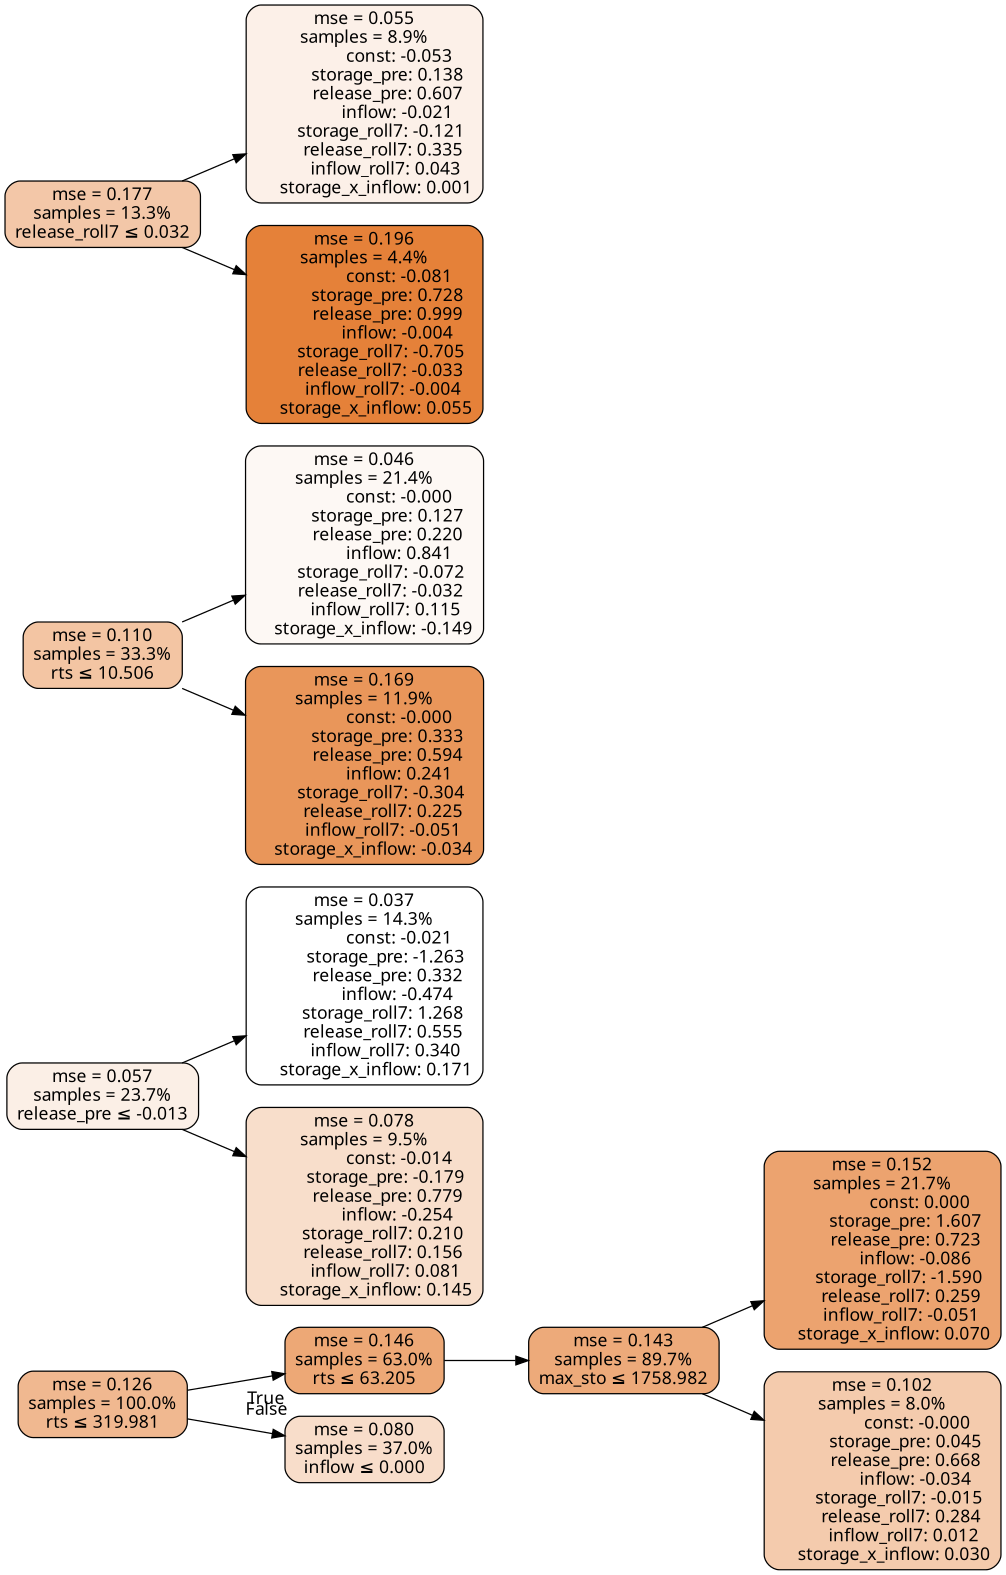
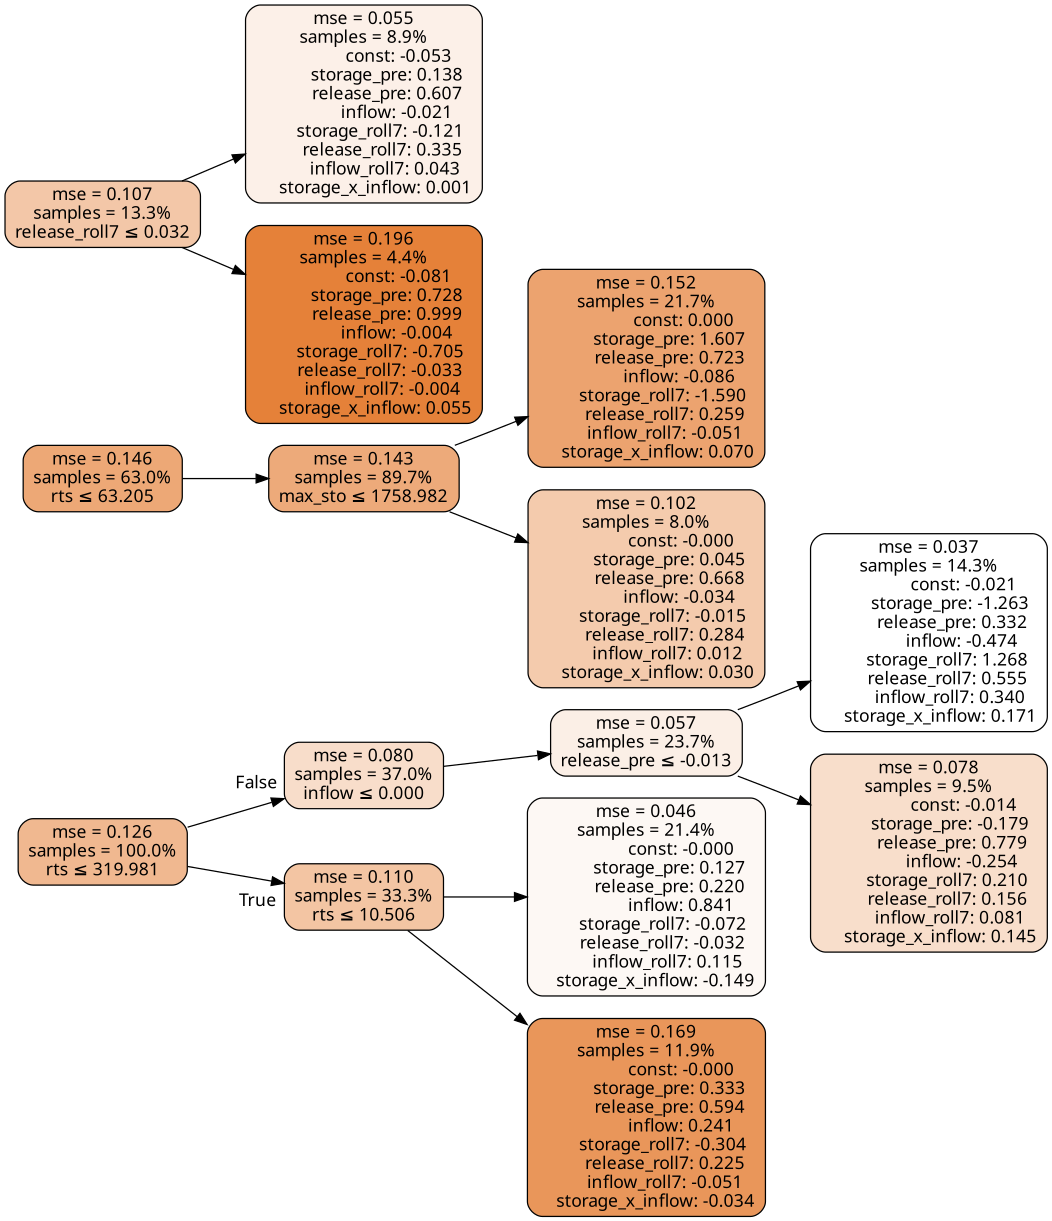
node "mse = 0.177 samples = 13.3% release_roll7 ≤ 0.032": label "mse = 0.177 samples = 13.3% release_roll7 ≤ 0.032" -> "mse = 0.107 samples = 13.3% release_roll7 ≤ 0.032"
edge "mse = 0.080 samples = 37.0% inflow ≤ 0.000" -> "mse = 0.057 samples = 23.7% release_pre ≤ -0.013": added
edge "mse = 0.126 samples = 100.0% rts ≤ 319.981" -> "mse = 0.146 samples = 63.0% rts ≤ 63.205": now "mse = 0.126 samples = 100.0% rts ≤ 319.981" -> "mse = 0.110 samples = 33.3% rts ≤ 10.506"
